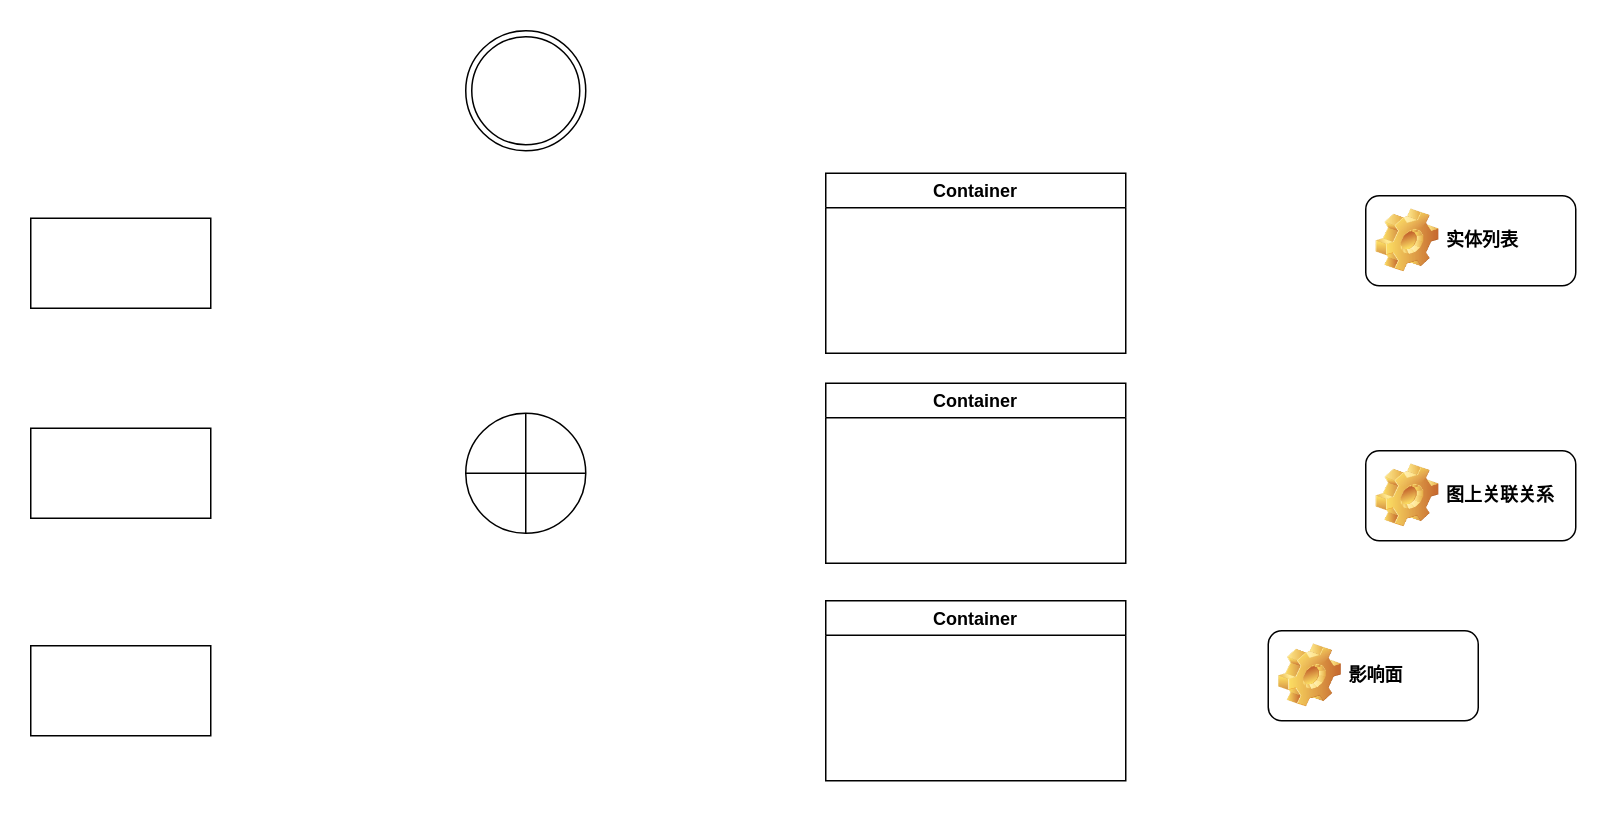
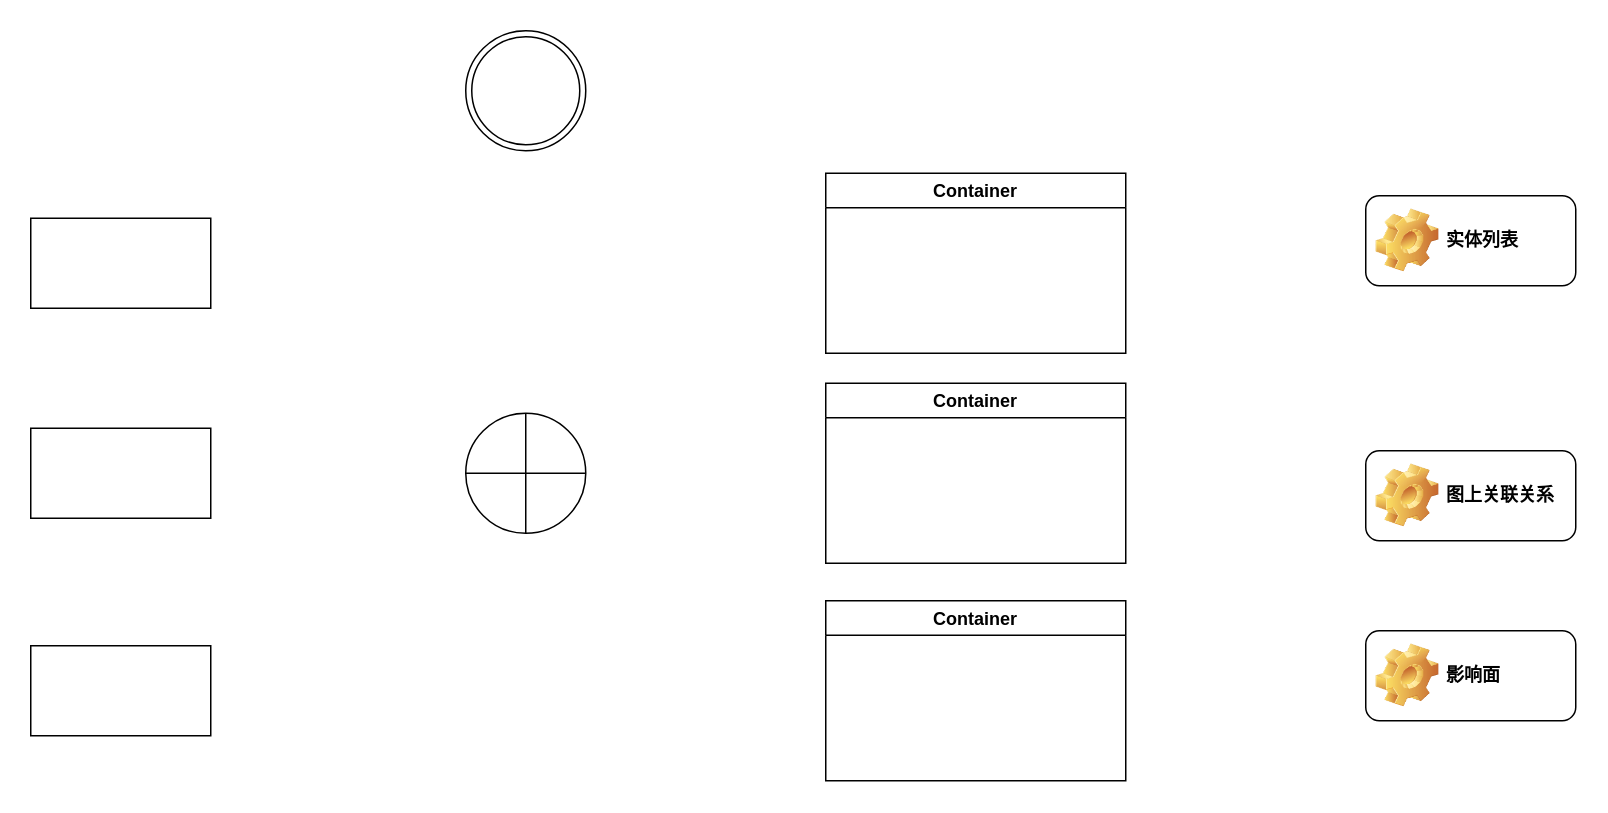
node "影响面": moved (1373, 676) -> (1471, 676)
